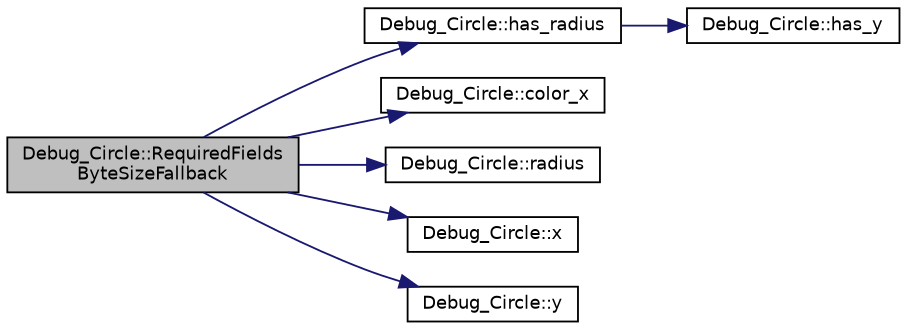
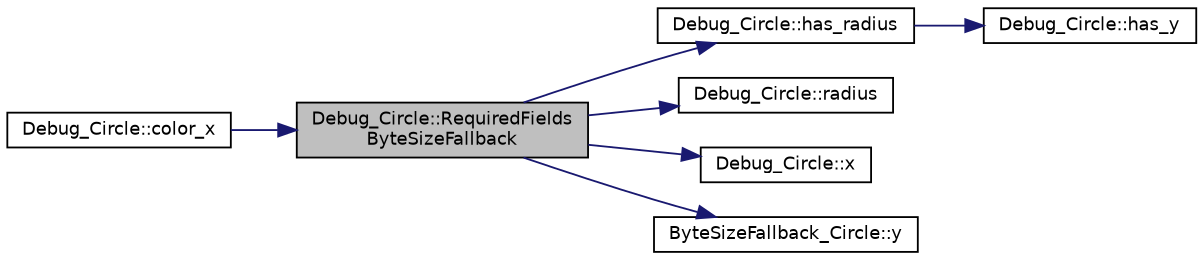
edge "Debug_Circle::RequiredFields ByteSizeFallback" -> "Debug_Circle::color_x": reversed
node "Debug_Circle::y": label "Debug_Circle::y" -> "ByteSizeFallback_Circle::y"
